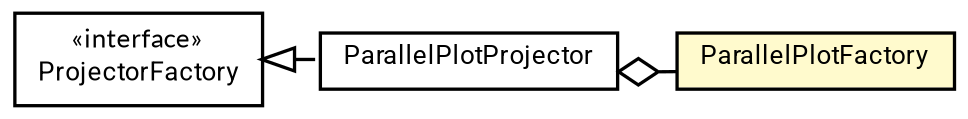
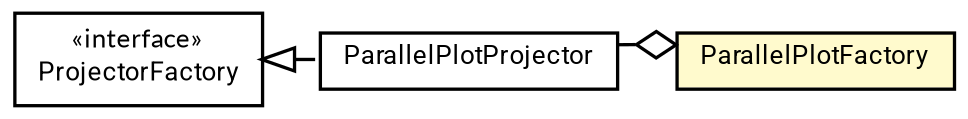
edge "ParallelPlotFactory" -> "ParallelPlotProjector": reversed
